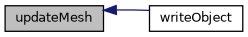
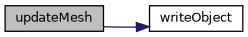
edge "writeObject" -> "updateMesh": reversed
